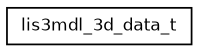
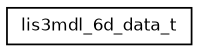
node "lis3mdl_3d_data_t": label "lis3mdl_3d_data_t" -> "lis3mdl_6d_data_t"
